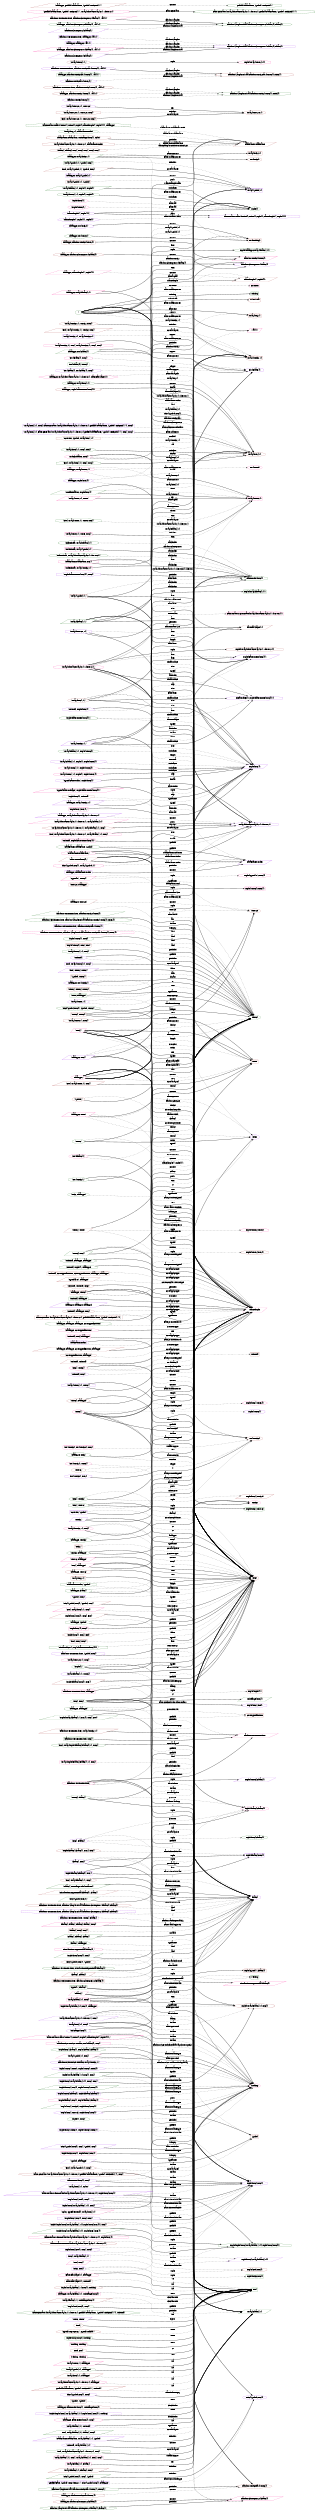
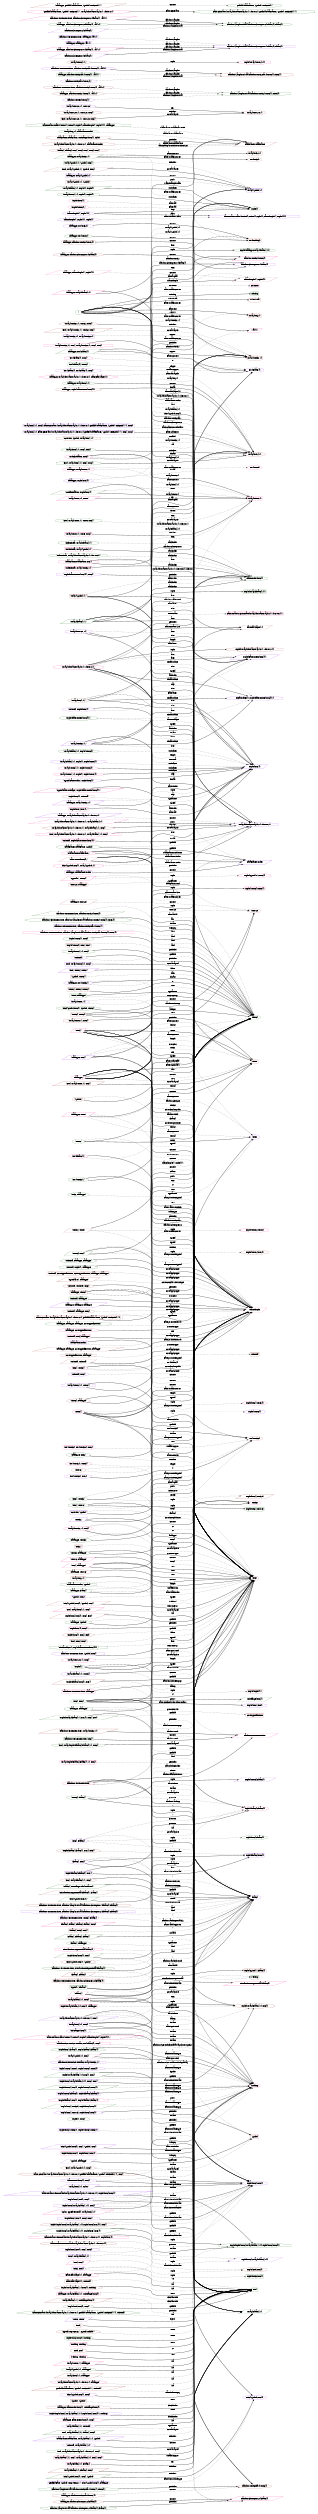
edge "(Array{Symbol,1},)" -> "Base.OneTo{Int64}": label "Base.axes1" -> "Base.rule1"
edge "(DataType, UInt64)" -> "Float64": style bold -> dashed
edge "(Tuple{Array{Float64,1},Int64}, Int64, Bool)" -> "Core.TypeofBottom": now "(Tuple{Array{Float64,1},Int64}, Int64, Bool)" -> "Int64"
